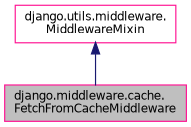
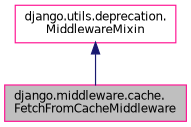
node "django.utils.middleware. MiddlewareMixin": label "django.utils.middleware. MiddlewareMixin" -> "django.utils.deprecation. MiddlewareMixin"
